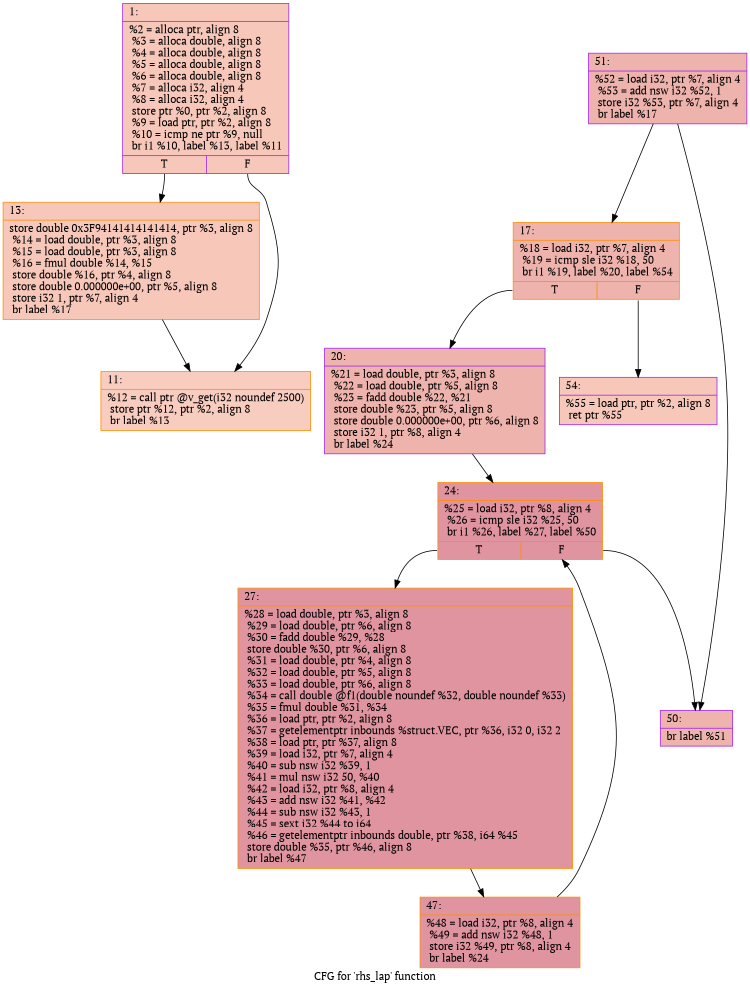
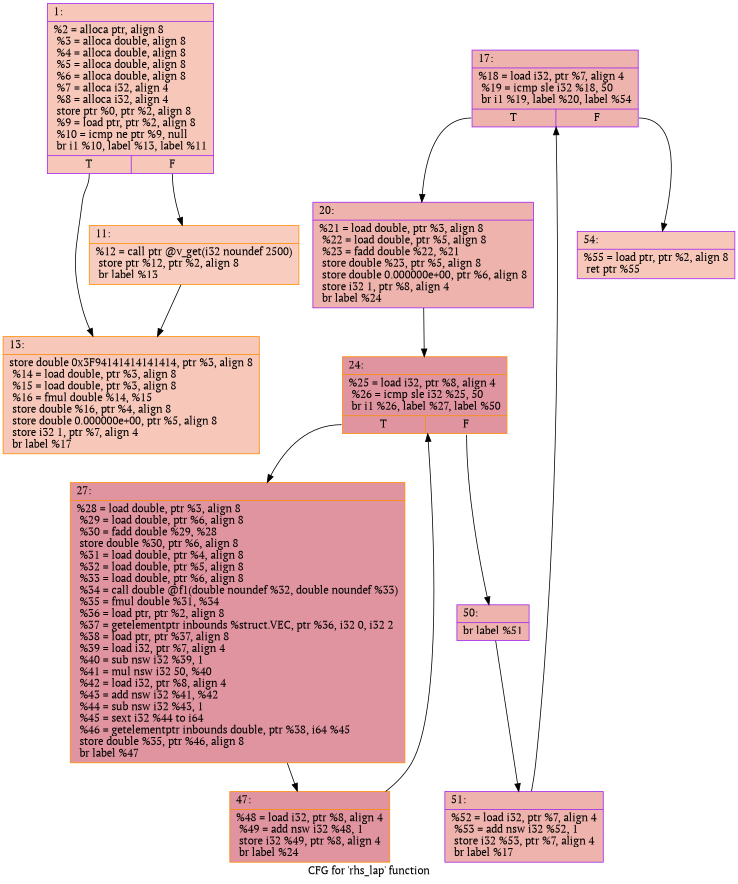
node "17:": color darkorange -> purple
edge "13:" -> "11:": reversed
edge "51:" -> "50:": reversed
